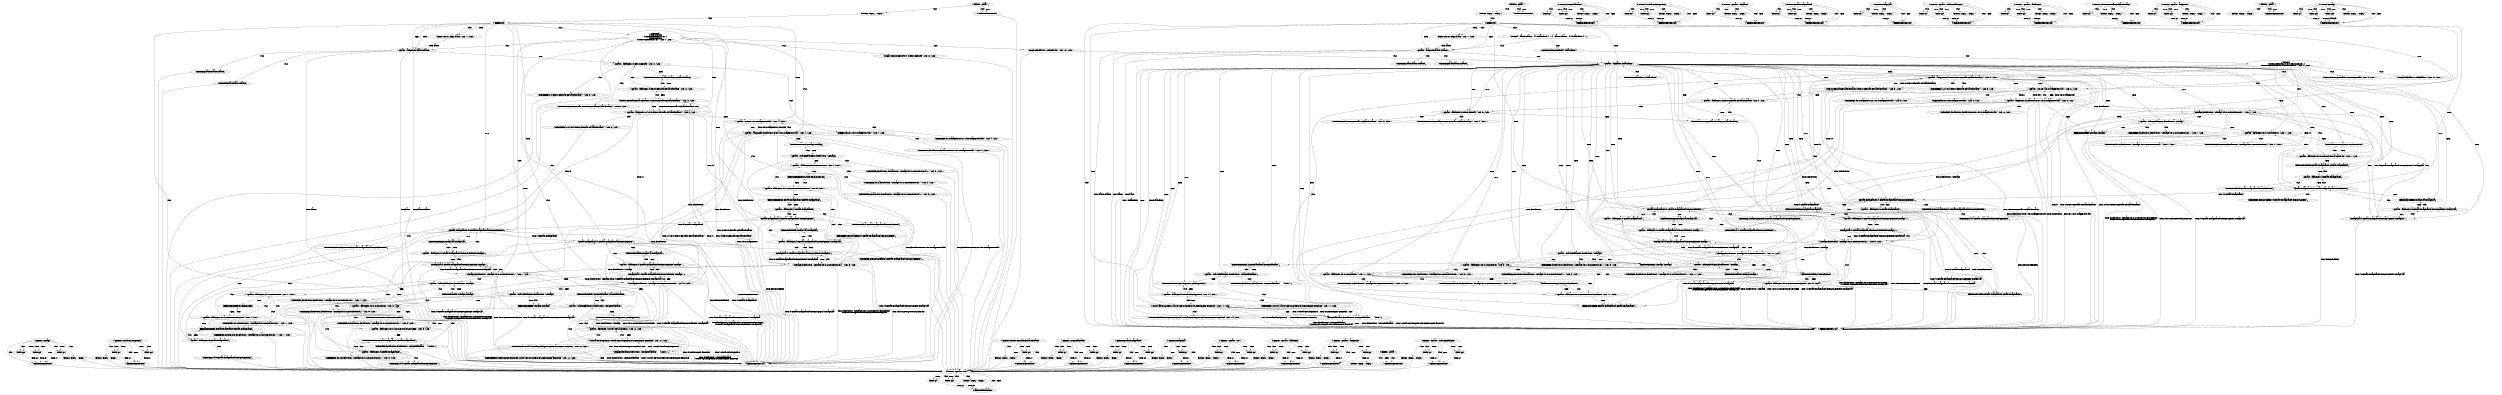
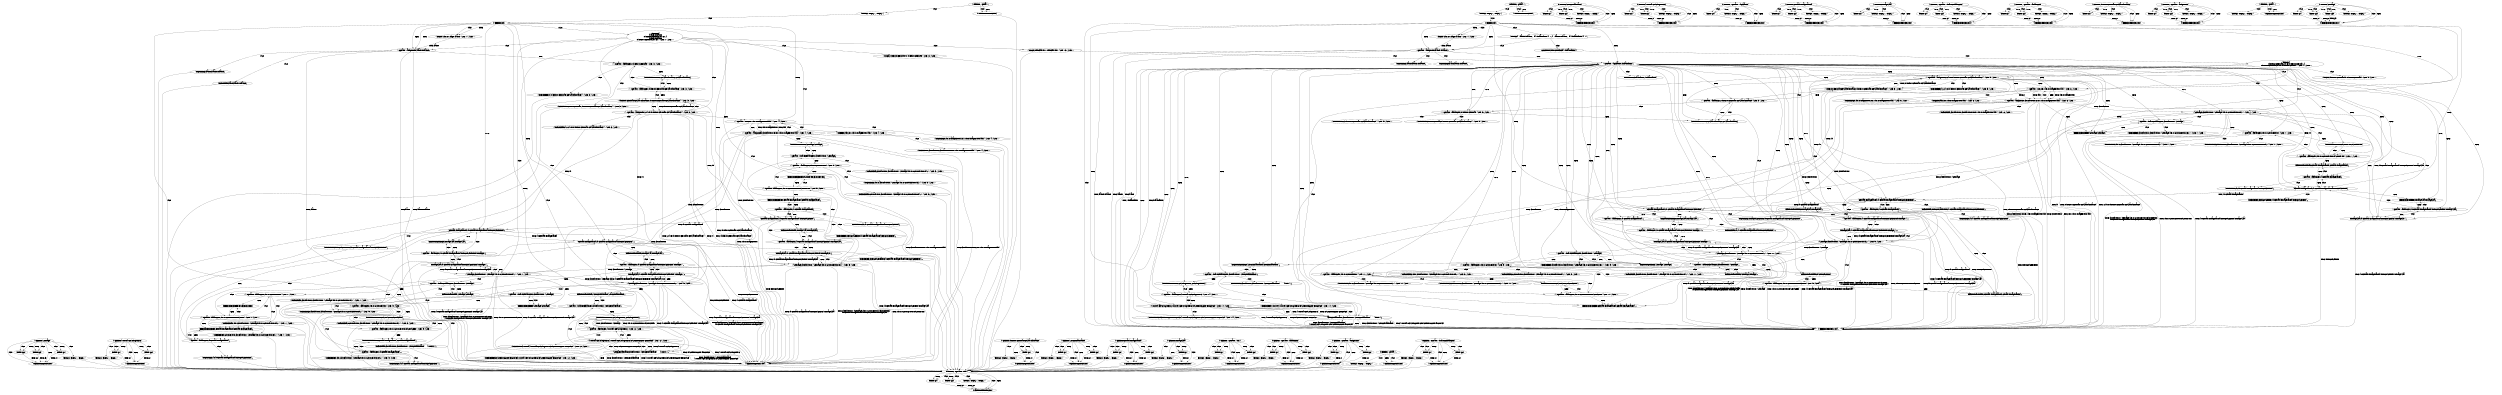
edge "(IDENTIFIER,is_frameless_,!is_frameless_)" -> "(<operator>.logicalNot,!is_frameless_)": reversed
edge "<(<operator>.fieldAccess,ui::ResourceBundle)<SUB>3</SUB>>" -> "<(LITERAL,this,new views::ImageButton(this))<SUB>4</SUB>>": now "<(<operator>.new,new views::ImageButton(this))<SUB>4</SUB>>" -> "<(LITERAL,this,new views::ImageButton(this))<SUB>4</SUB>>"
edge "(<operator>.logicalNot,!is_frameless_)" -> "<(<operator>.new,new views::ImageButton(this))<SUB>6</SUB>>": label "PUSHED: " -> "CDG: "
node "<(LOCAL,AddChildView : AddChildView)<SUB>15</SUB>>": removed
